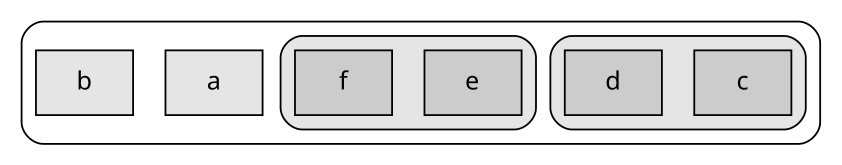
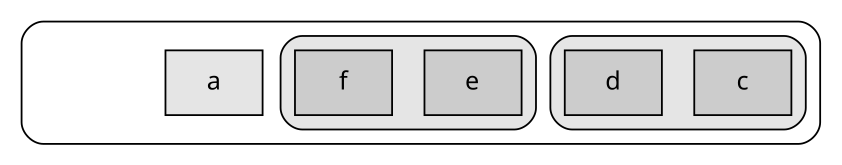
node "b": removed
